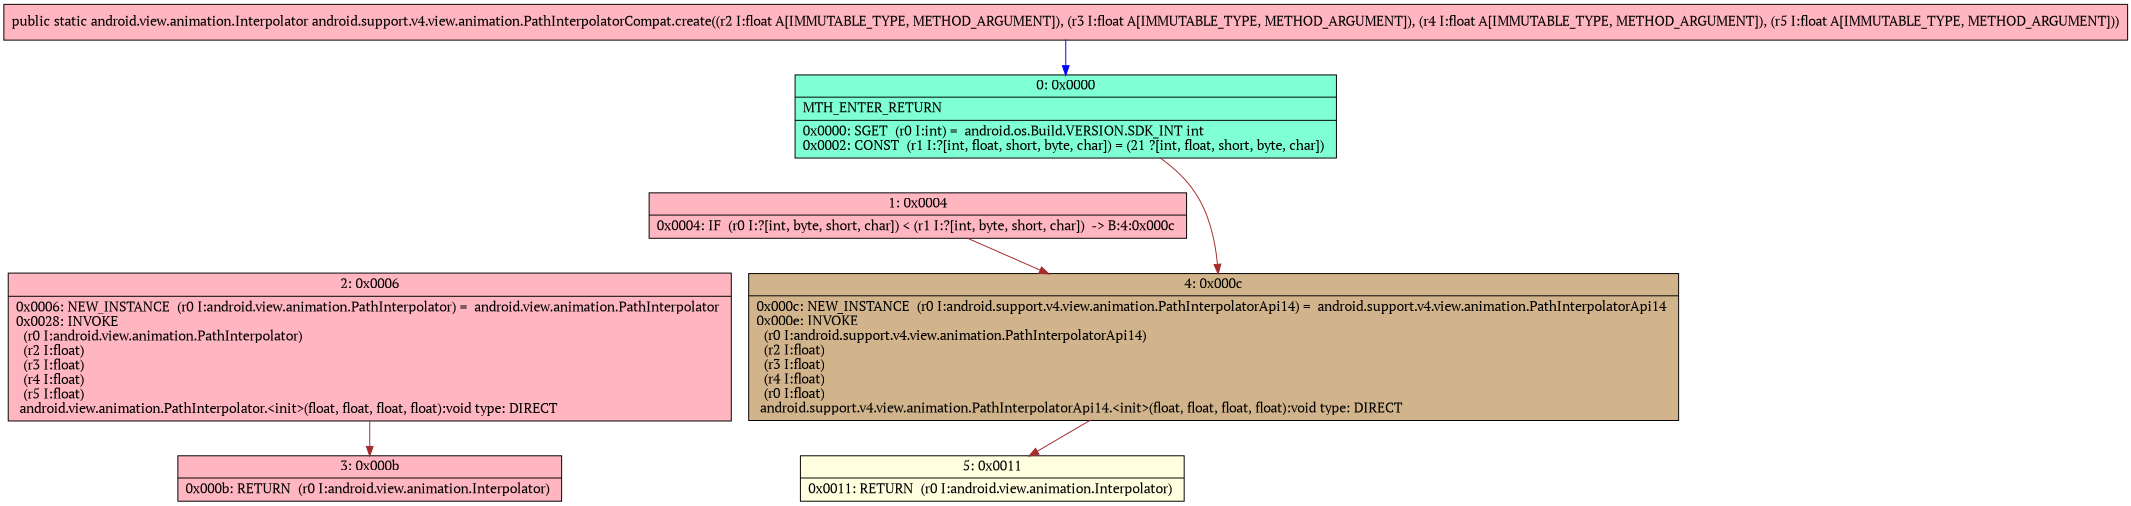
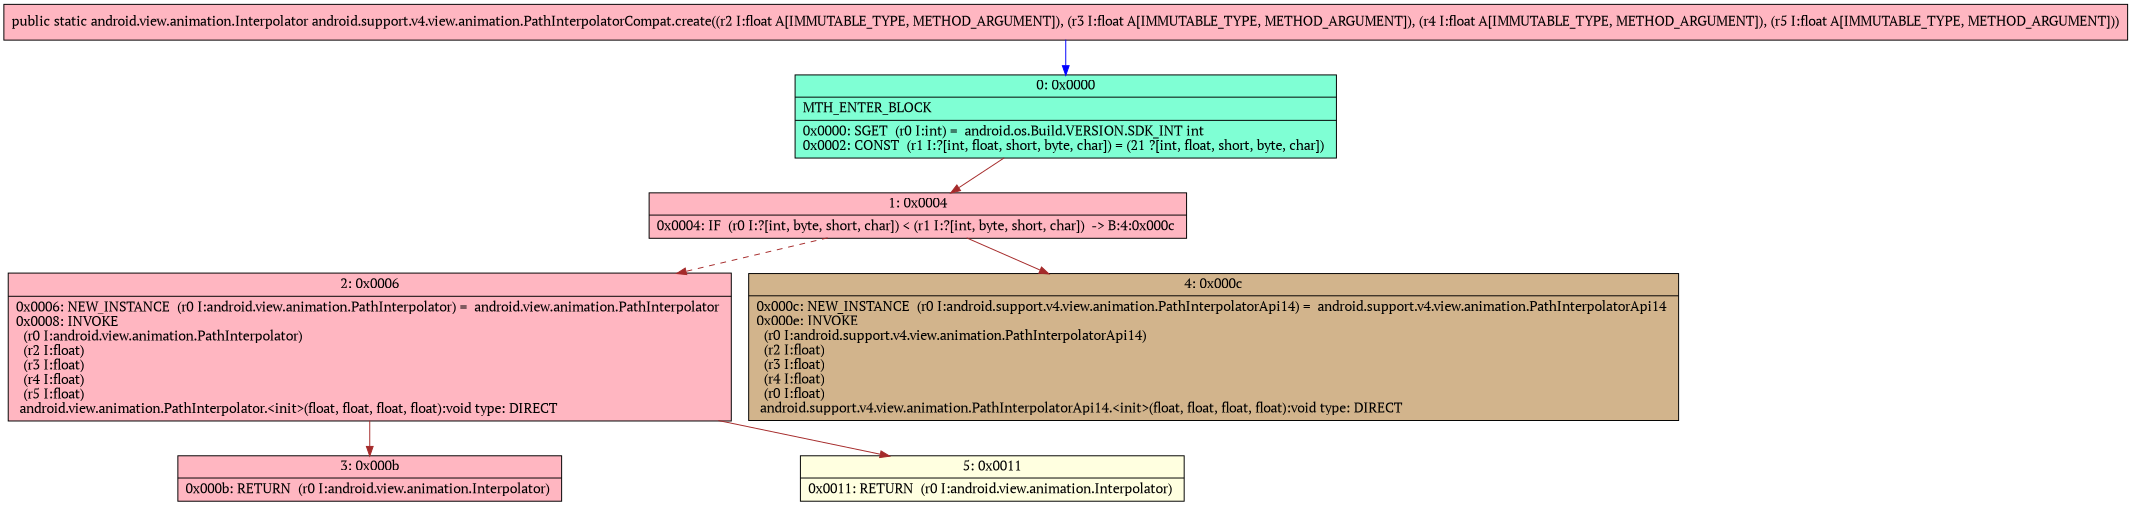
node "0: 0x0000": text "MTH_ENTER_RETURN" -> "MTH_ENTER_BLOCK"
edge "0: 0x0000" -> "4: 0x000c": now "0: 0x0000" -> "1: 0x0004"
edge "1: 0x0004" -> "2: 0x0006": added
node "2: 0x0006": text "0x0028: INVOKE" -> "0x0008: INVOKE"
edge "4: 0x000c" -> "5: 0x0011": now "2: 0x0006" -> "5: 0x0011"
